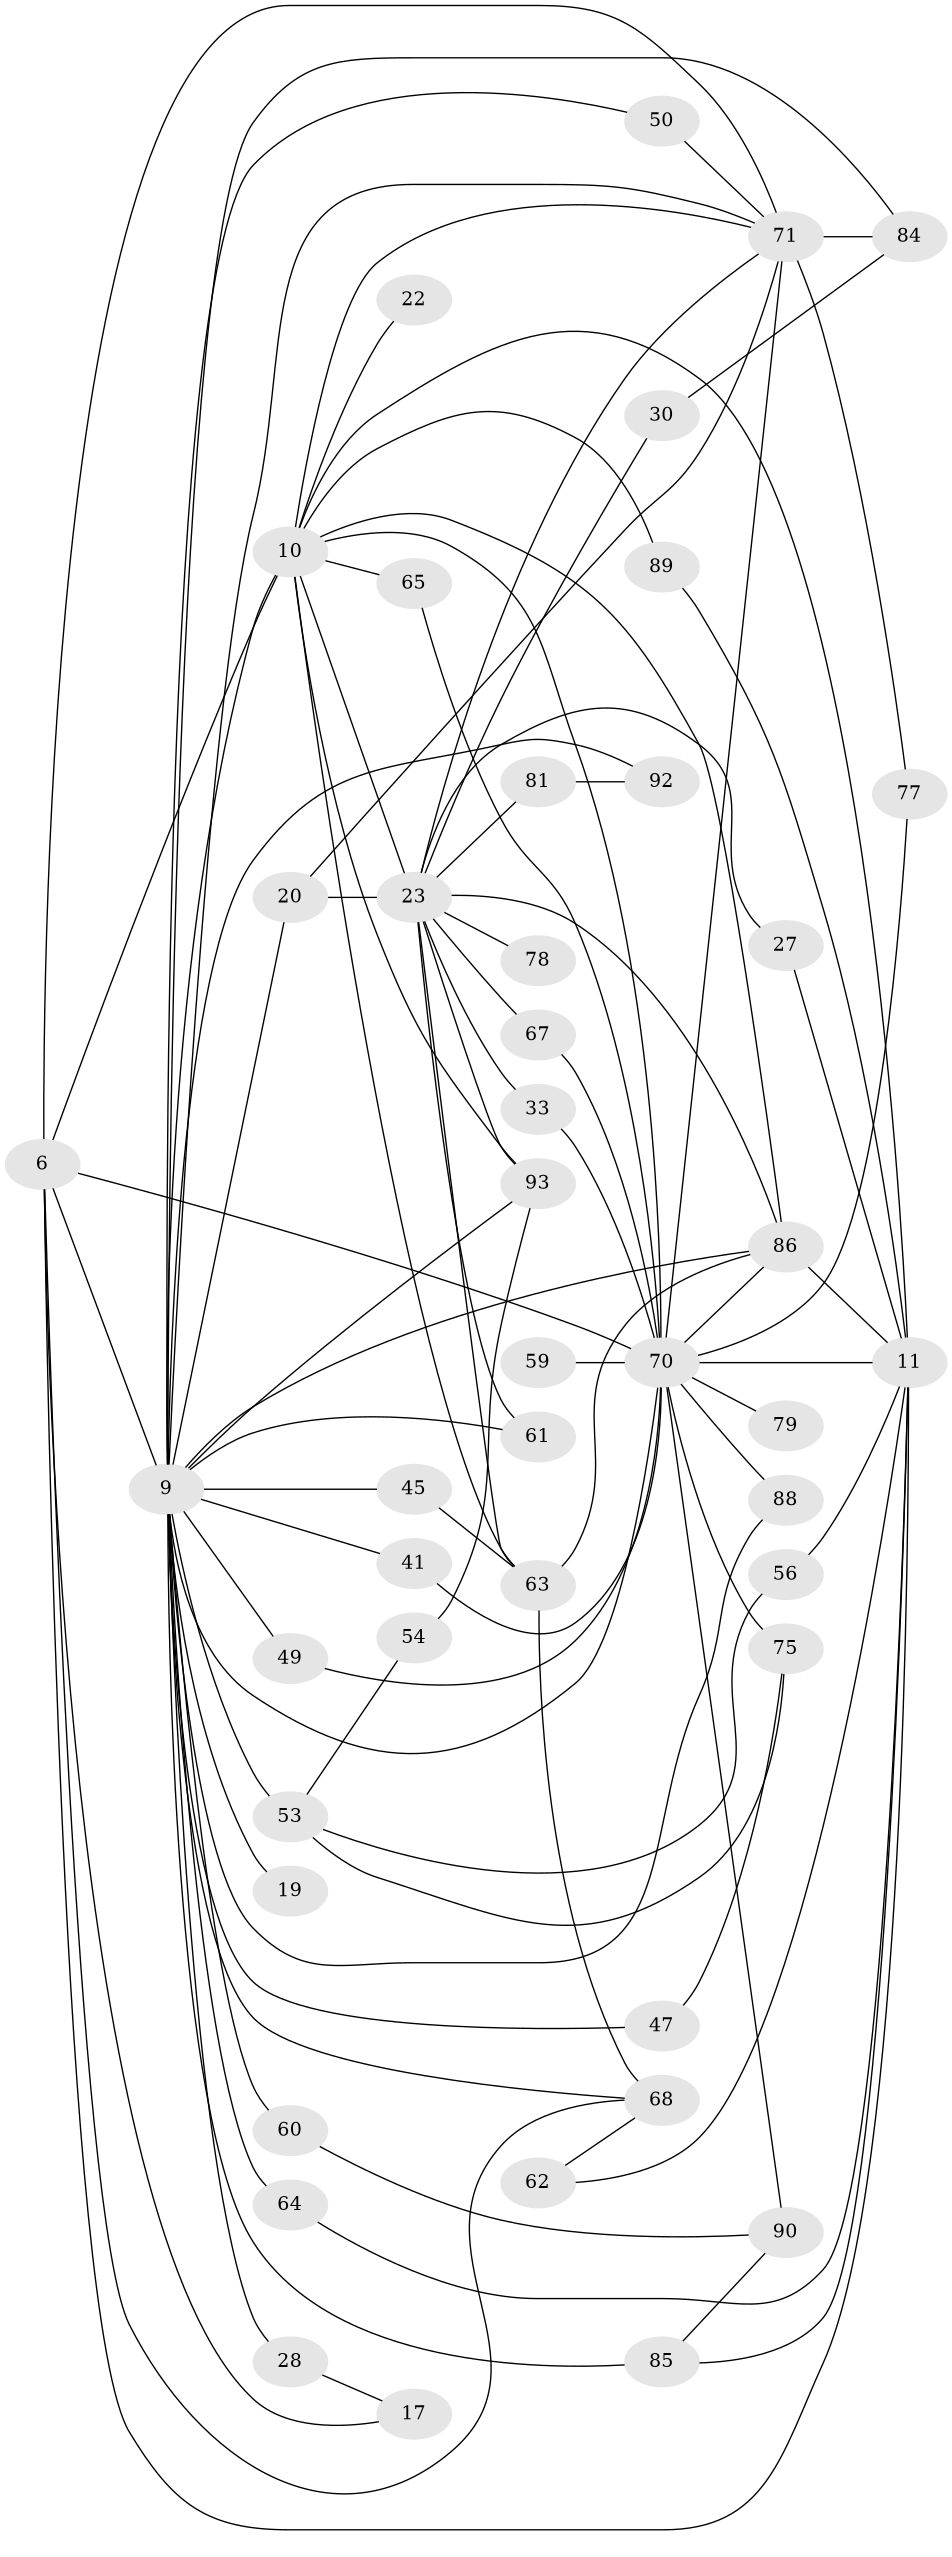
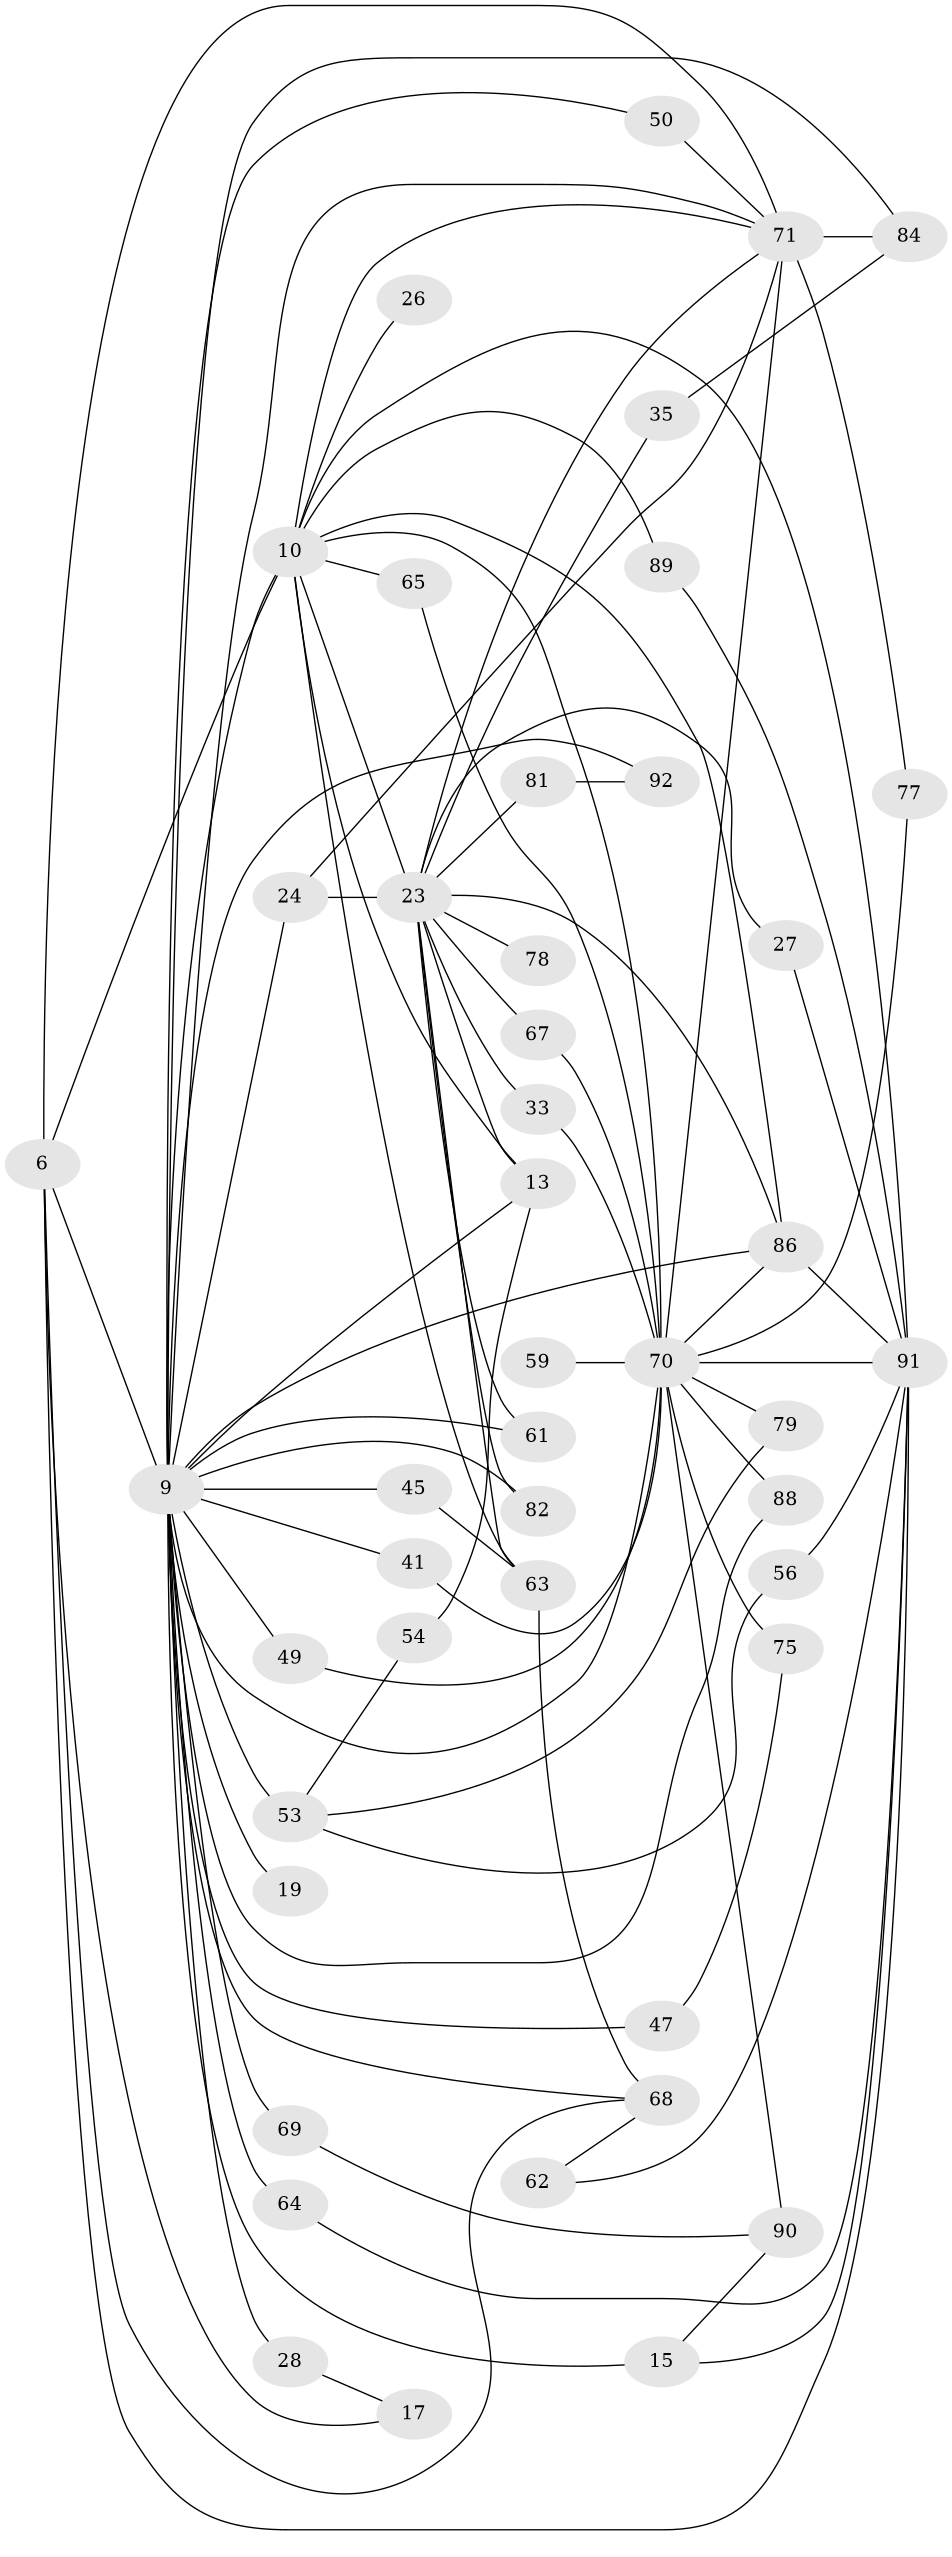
node "22": label "22" -> "26"
node "30": label "30" -> "35"
node "20": label "20" -> "24"
node "93": label "93" -> "13"
edge "6" -- "70": removed
node "11": label "11" -> "91"
edge "86" -- "63": removed
node "82": added
edge "75" -- "53": now "79" -- "53"
node "60": label "60" -> "69"
node "85": label "85" -> "15"
